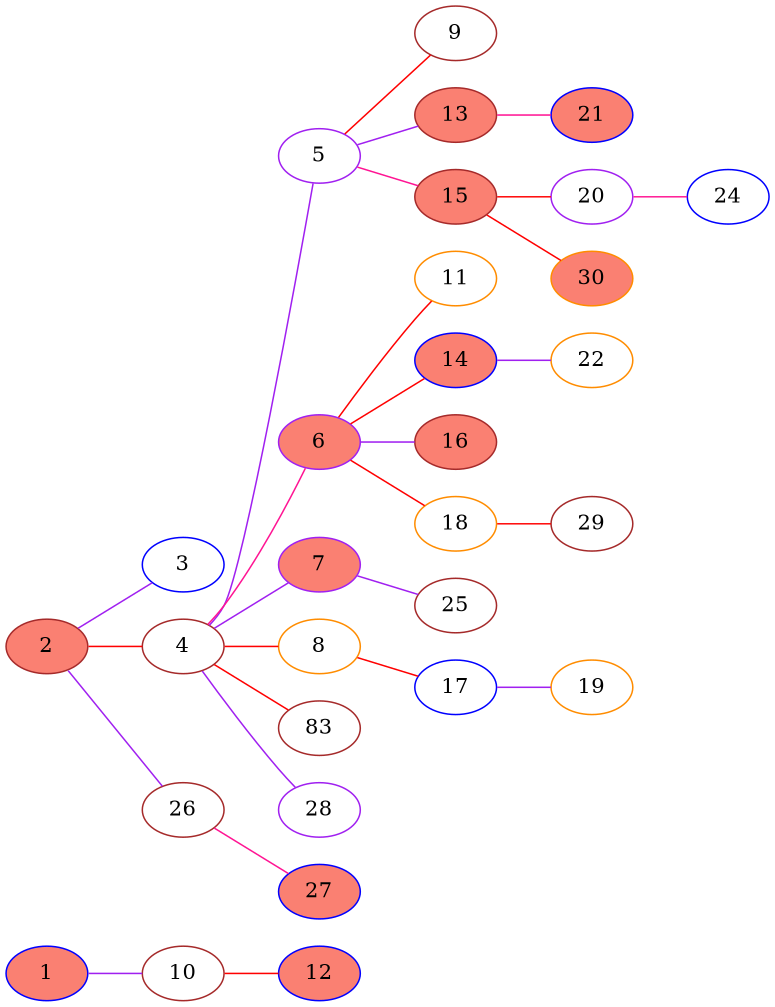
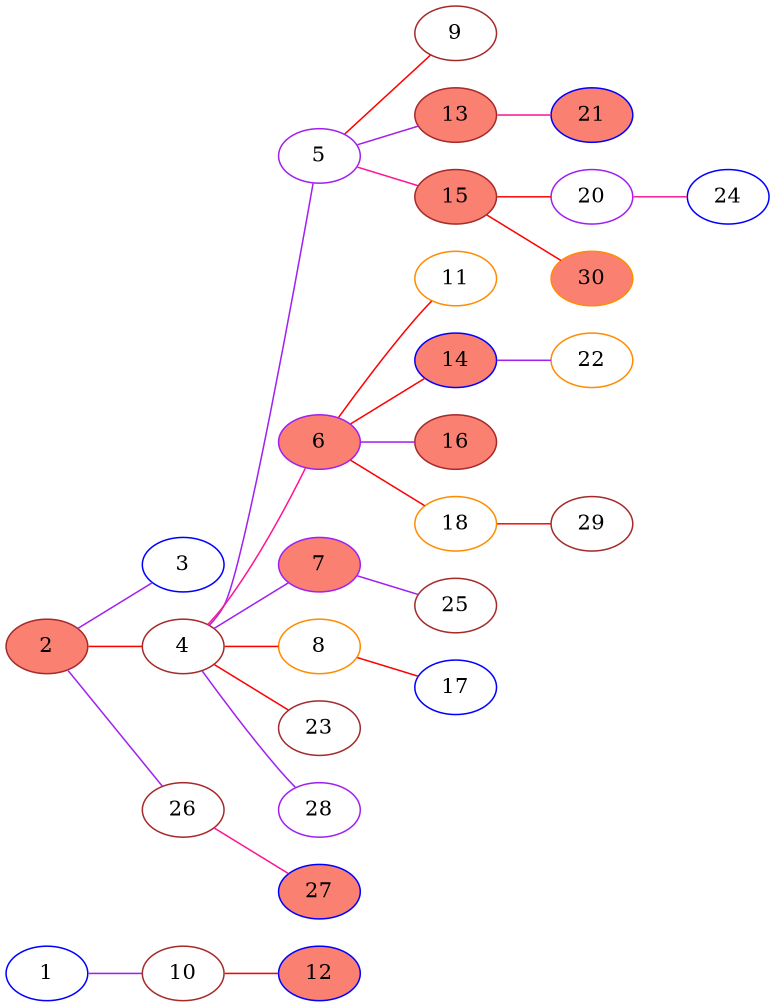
node "19": removed
node "83": label "83" -> "23"
node "1": fillcolor salmon -> white
